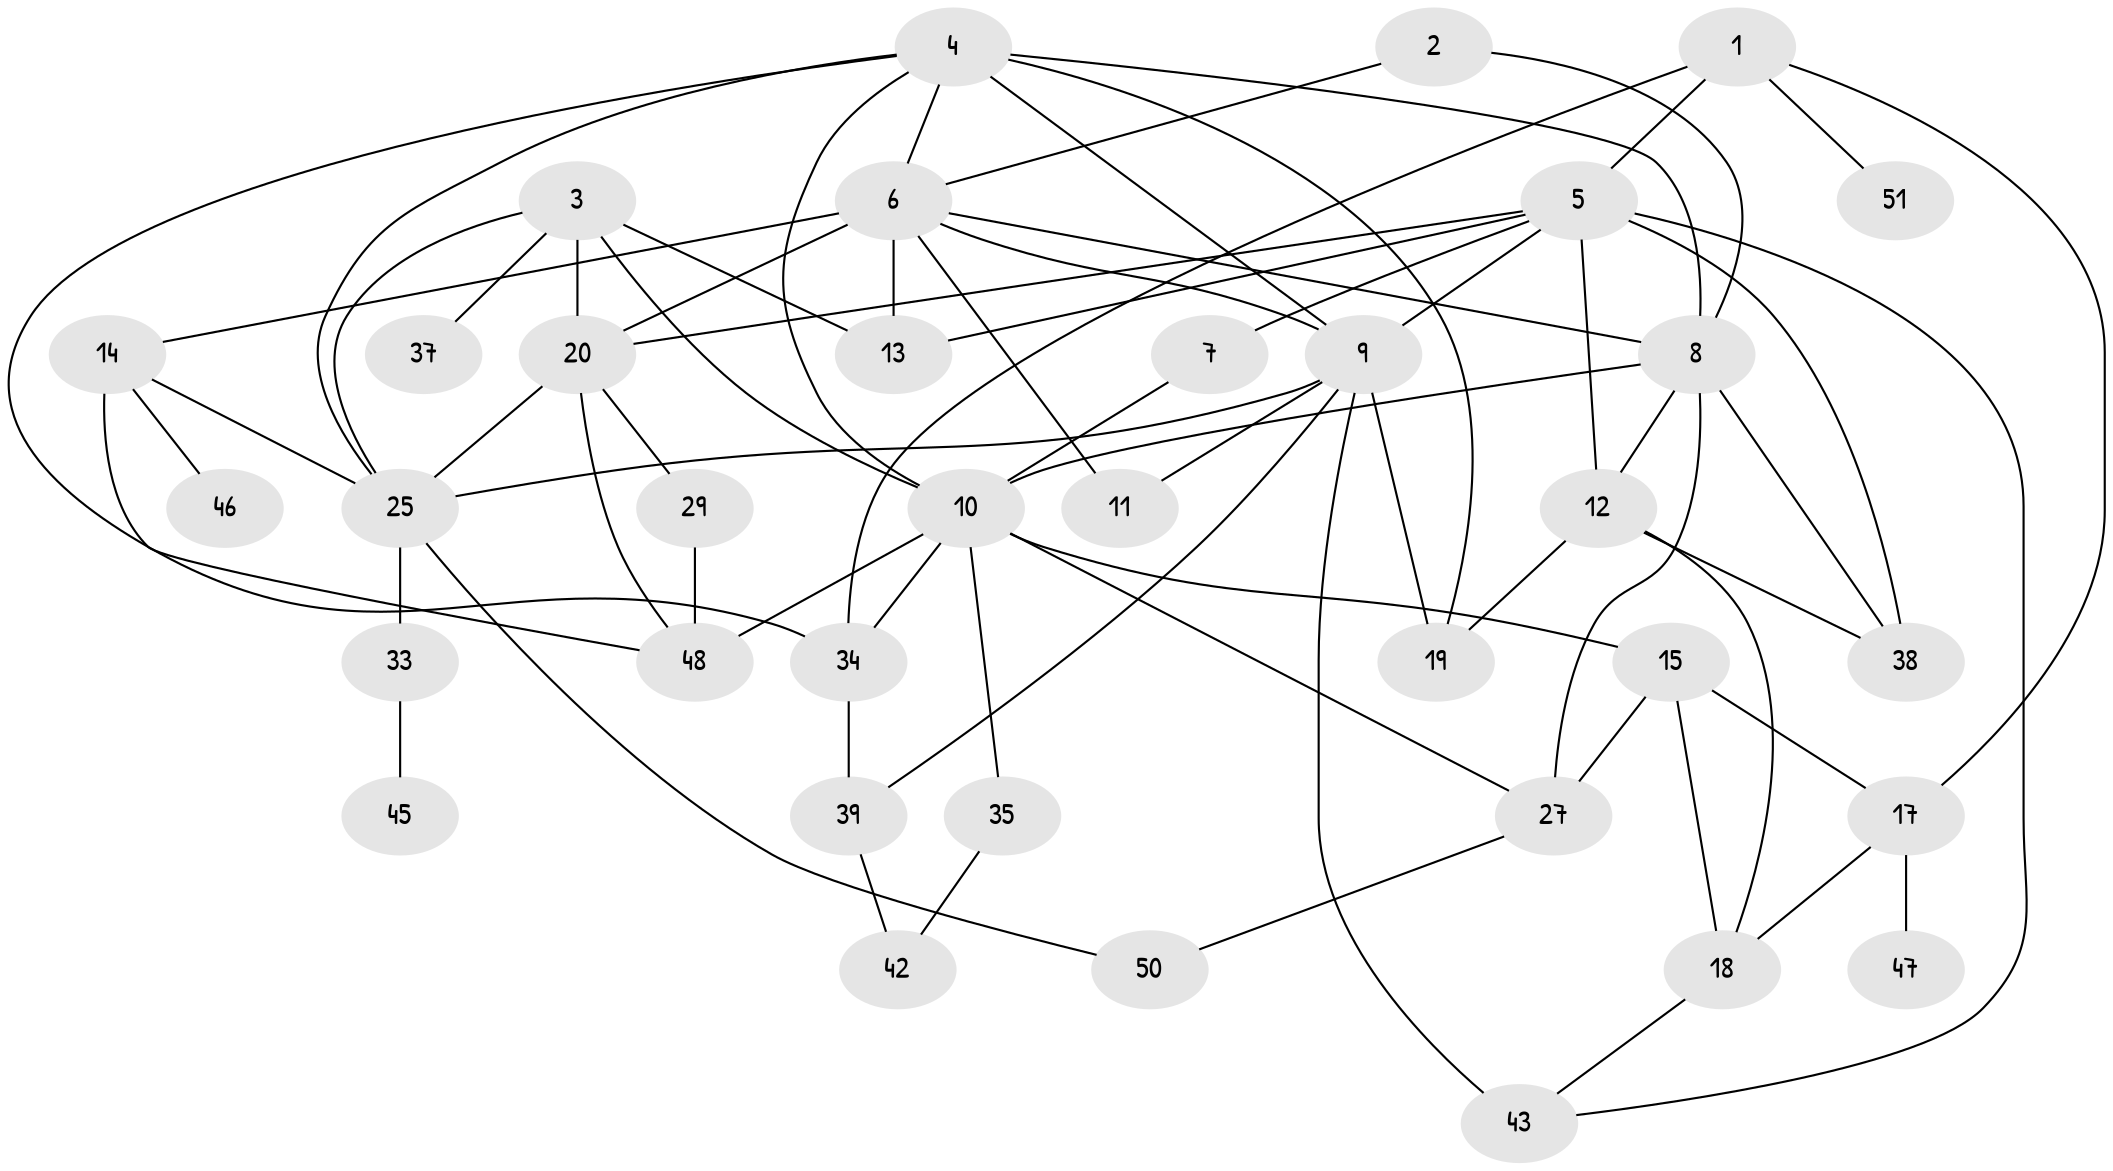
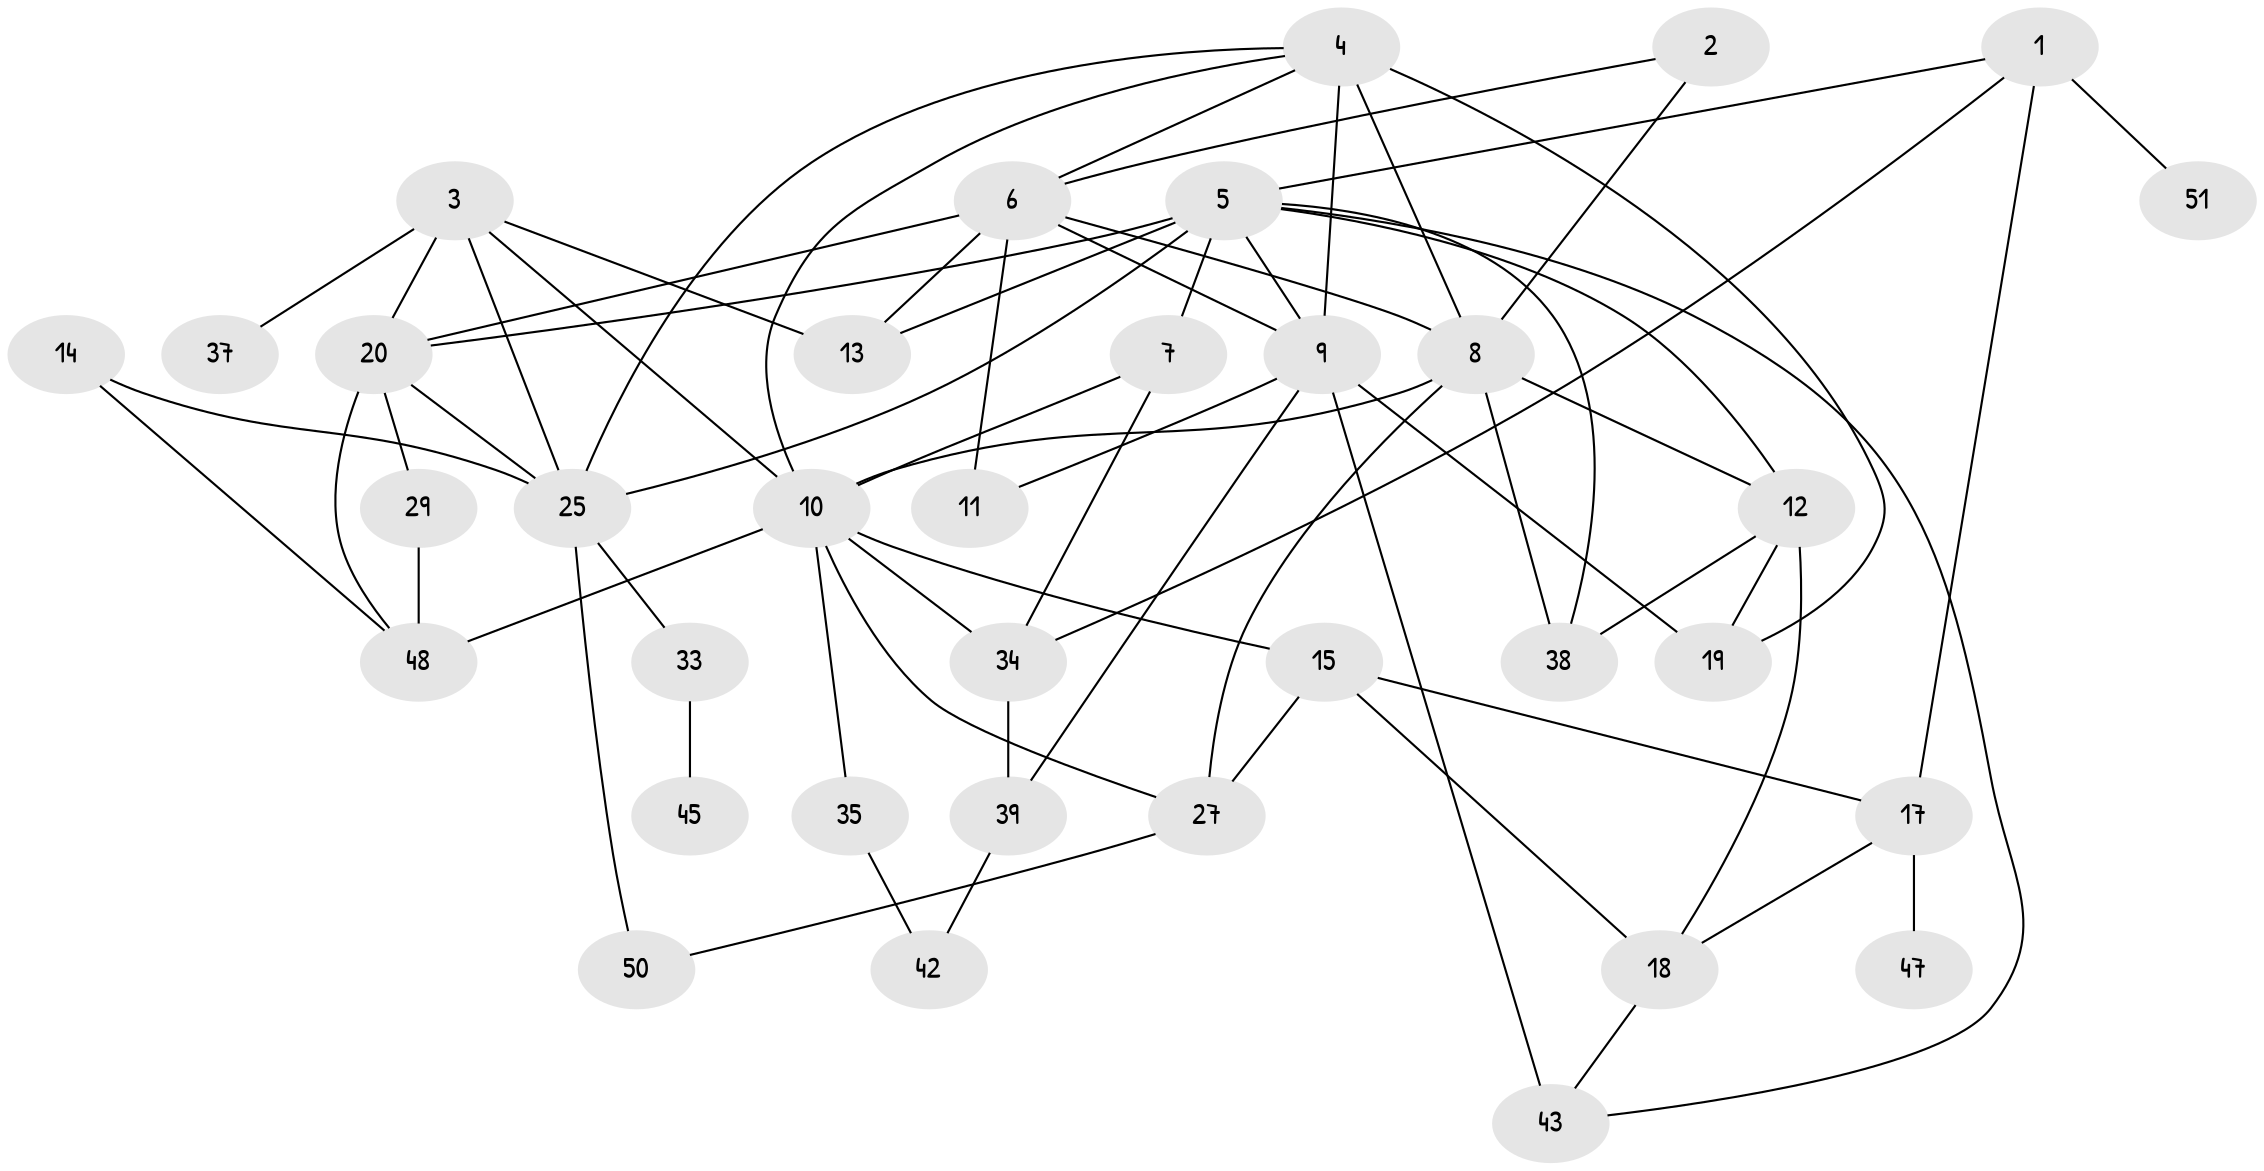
edge "6" -- "14": removed
edge "4" -- "34": now "7" -- "34"
edge "9" -- "25": now "5" -- "25"
node "46": removed
